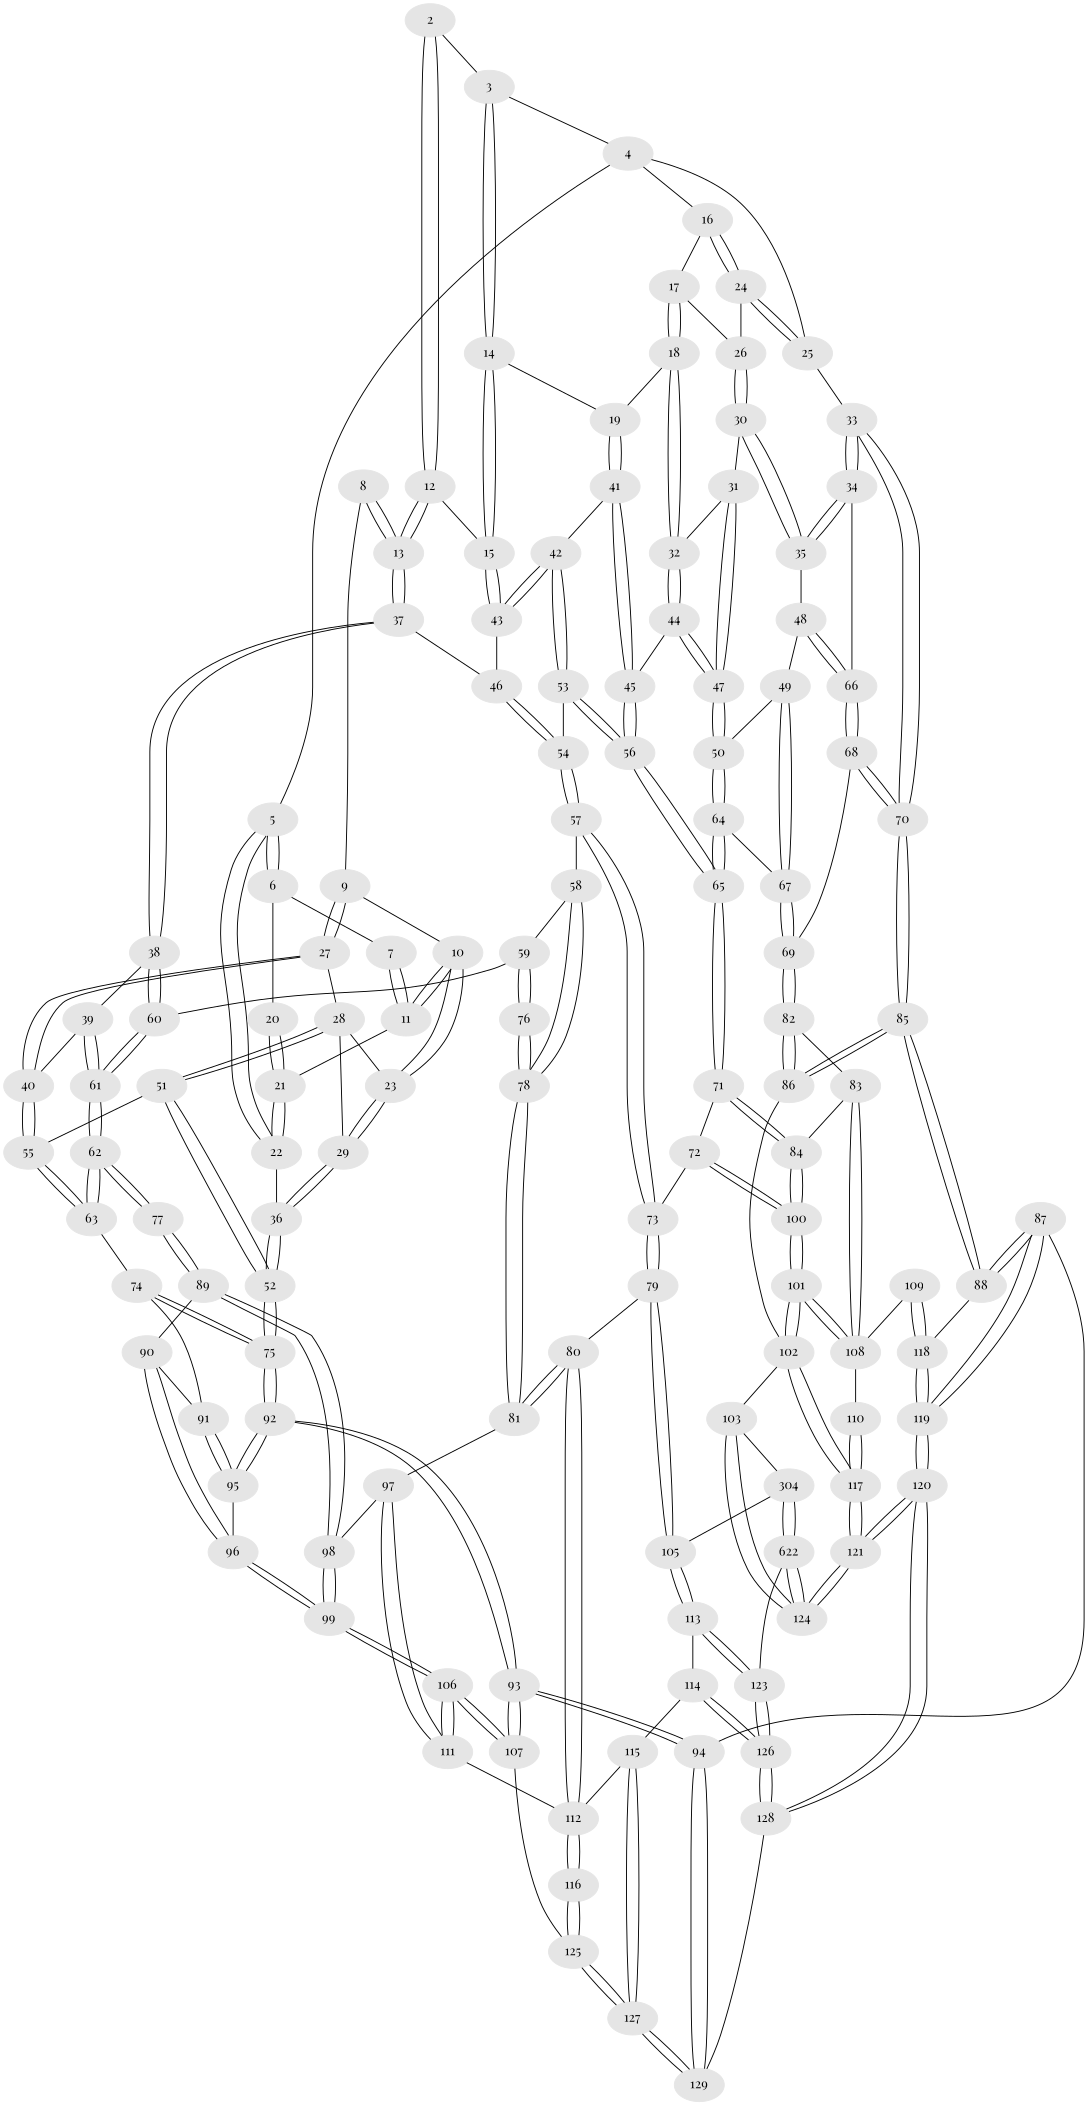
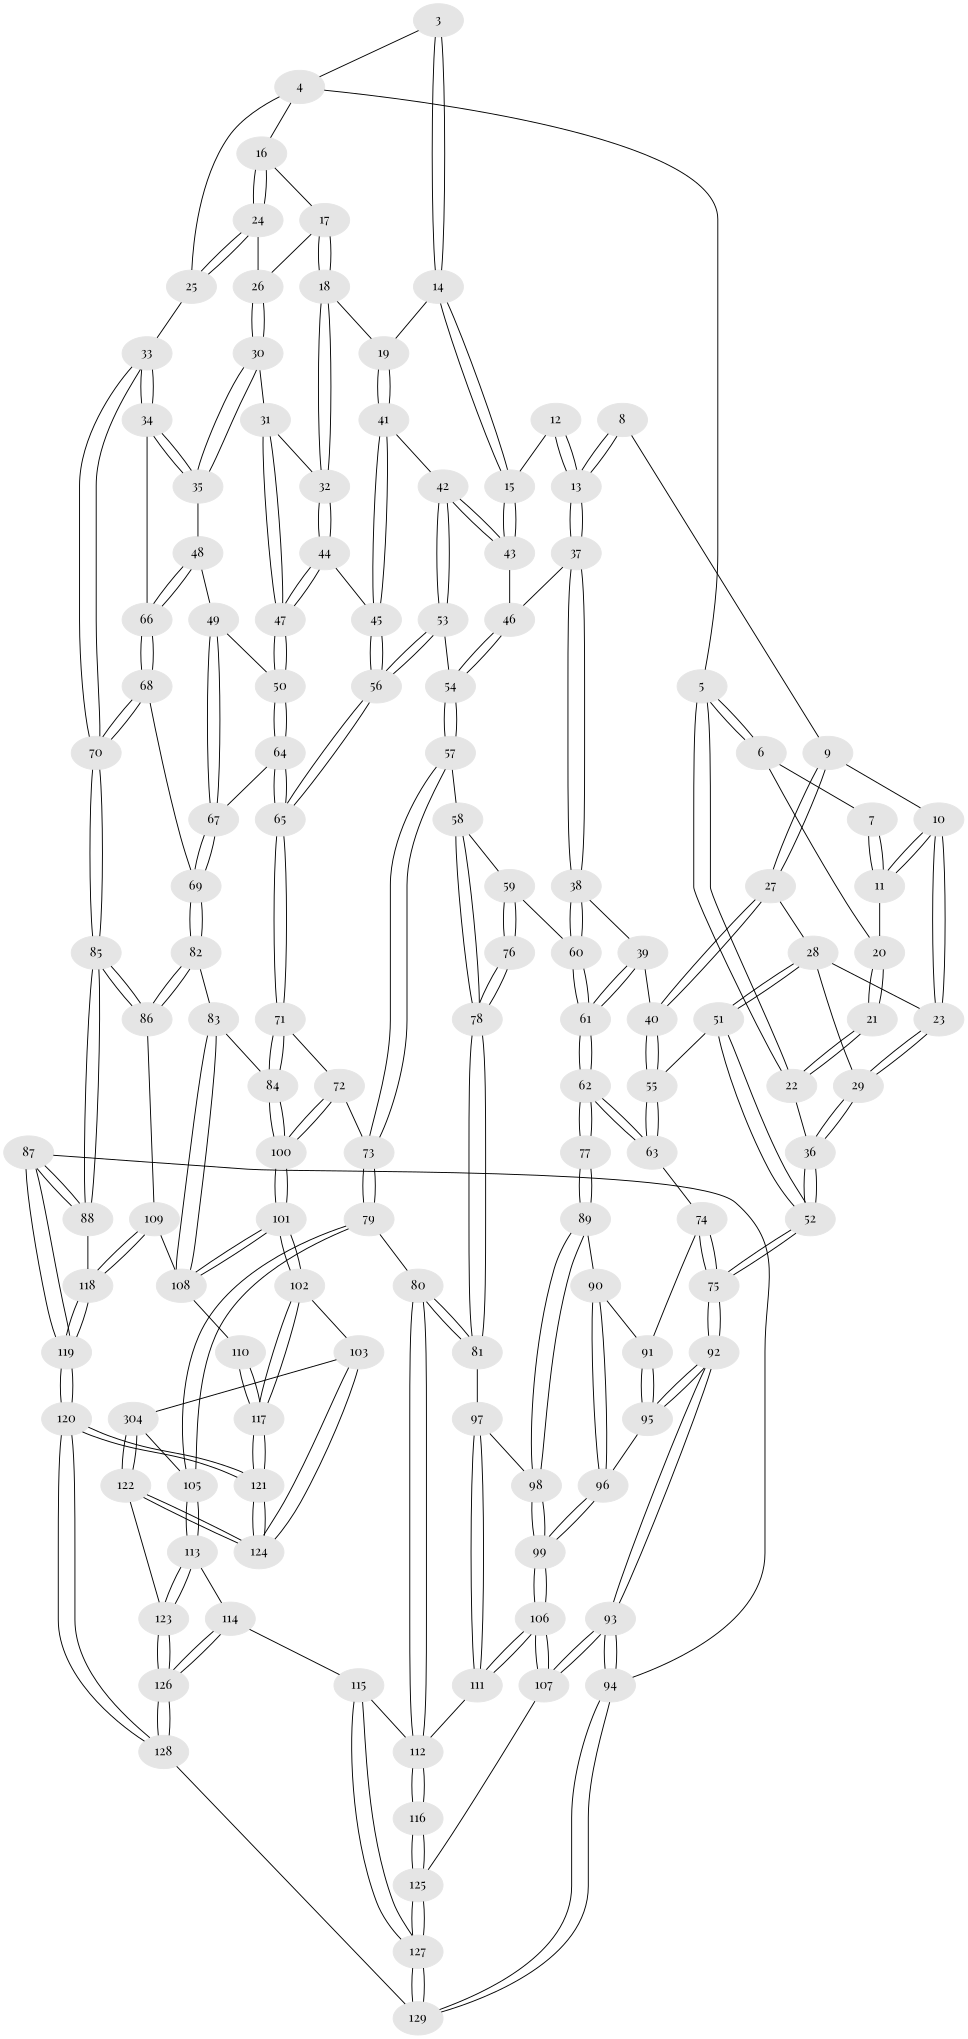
node "2": removed
edge "11" -- "21": now "11" -- "20"
edge "86" -- "102": now "86" -- "109"
node "622": label "622" -> "122"
